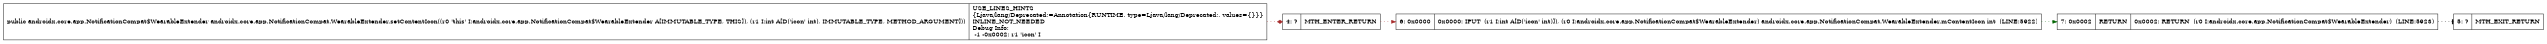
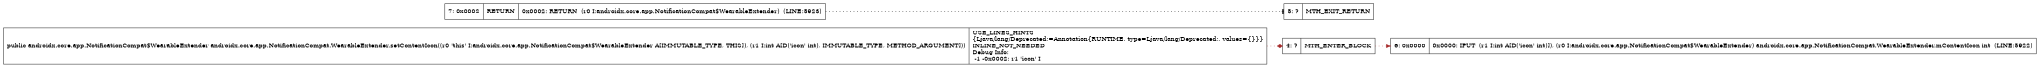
node "4: ?": text "MTH_ENTER_RETURN" -> "MTH_ENTER_BLOCK"
edge "6: 0x0000" -> "7: 0x0002": removed
